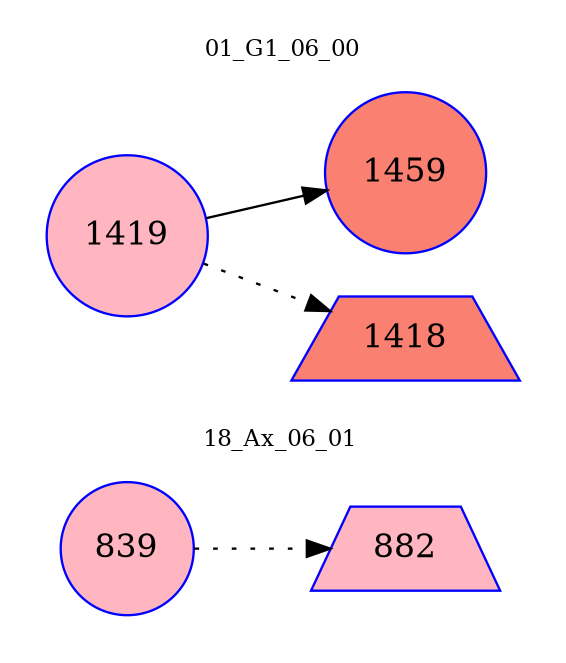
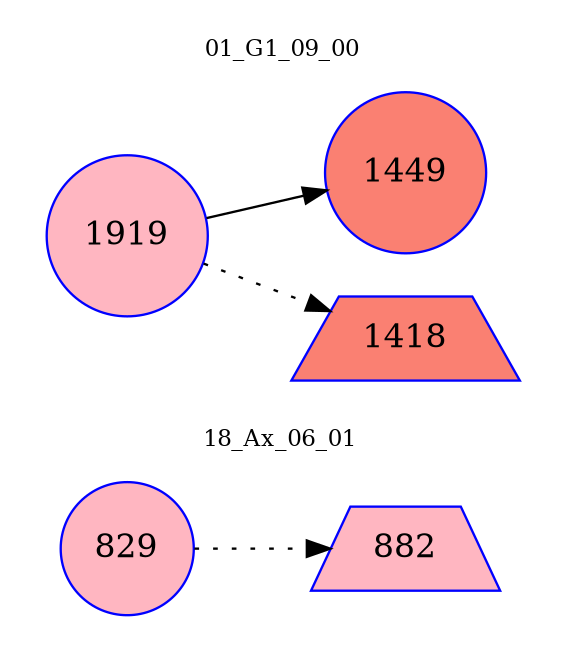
cluster "01_G1_06_00": label "01_G1_06_00" -> "01_G1_09_00"
node "1459": label "1459" -> "1449"
node "1419": label "1419" -> "1919"
node "839": label "839" -> "829"
